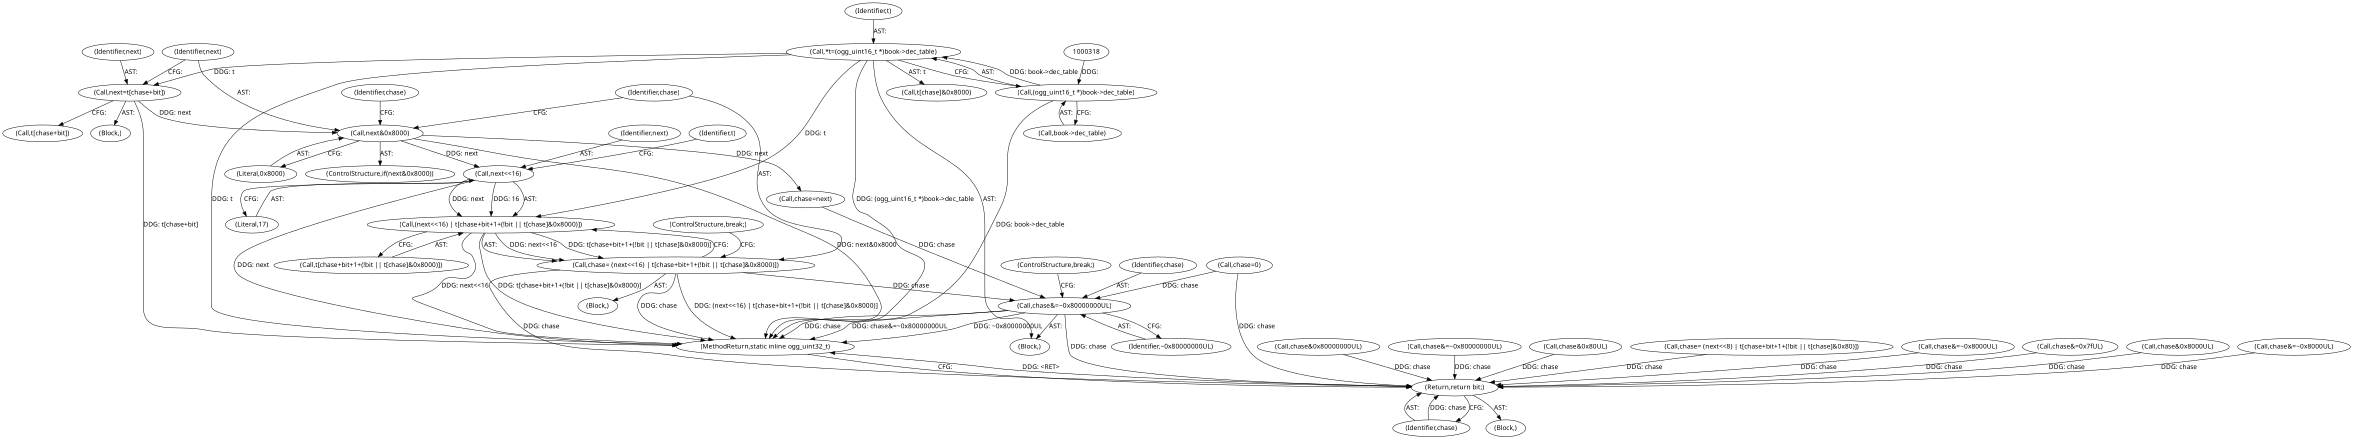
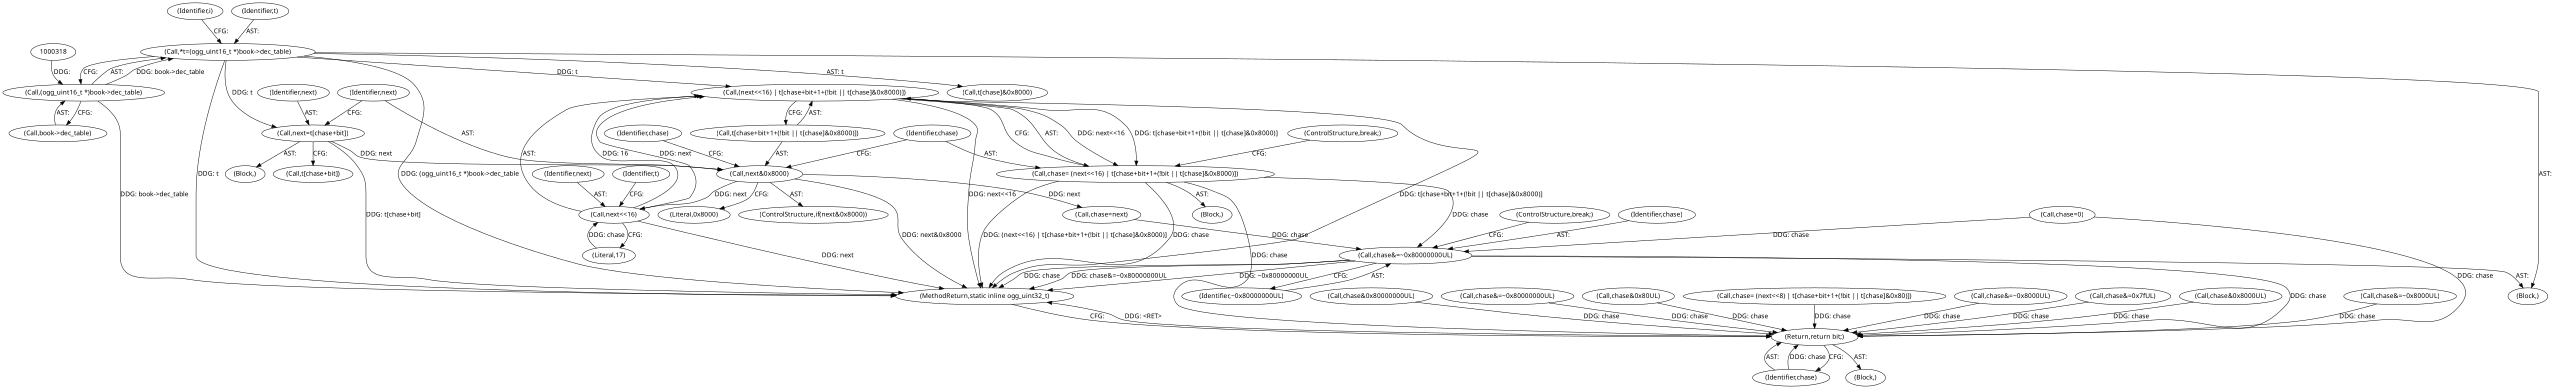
node "(Identifier,i)": added
edge "(Literal,0x8000)" -> "(Call,next&0x8000)": now "(Call,t[chase+bit+1+(!bit || t[chase]&0x8000)])" -> "(Call,next&0x8000)"
edge "(Literal,17)" -> "(Call,next<<16)": label "AST: " -> "DDG: chase"
